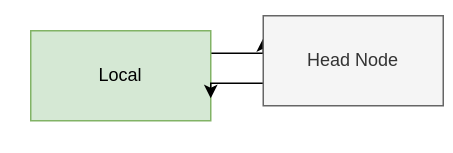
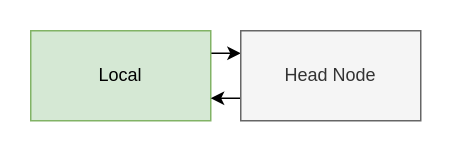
node "Head Node": moved (353, 61) -> (331, 76)
